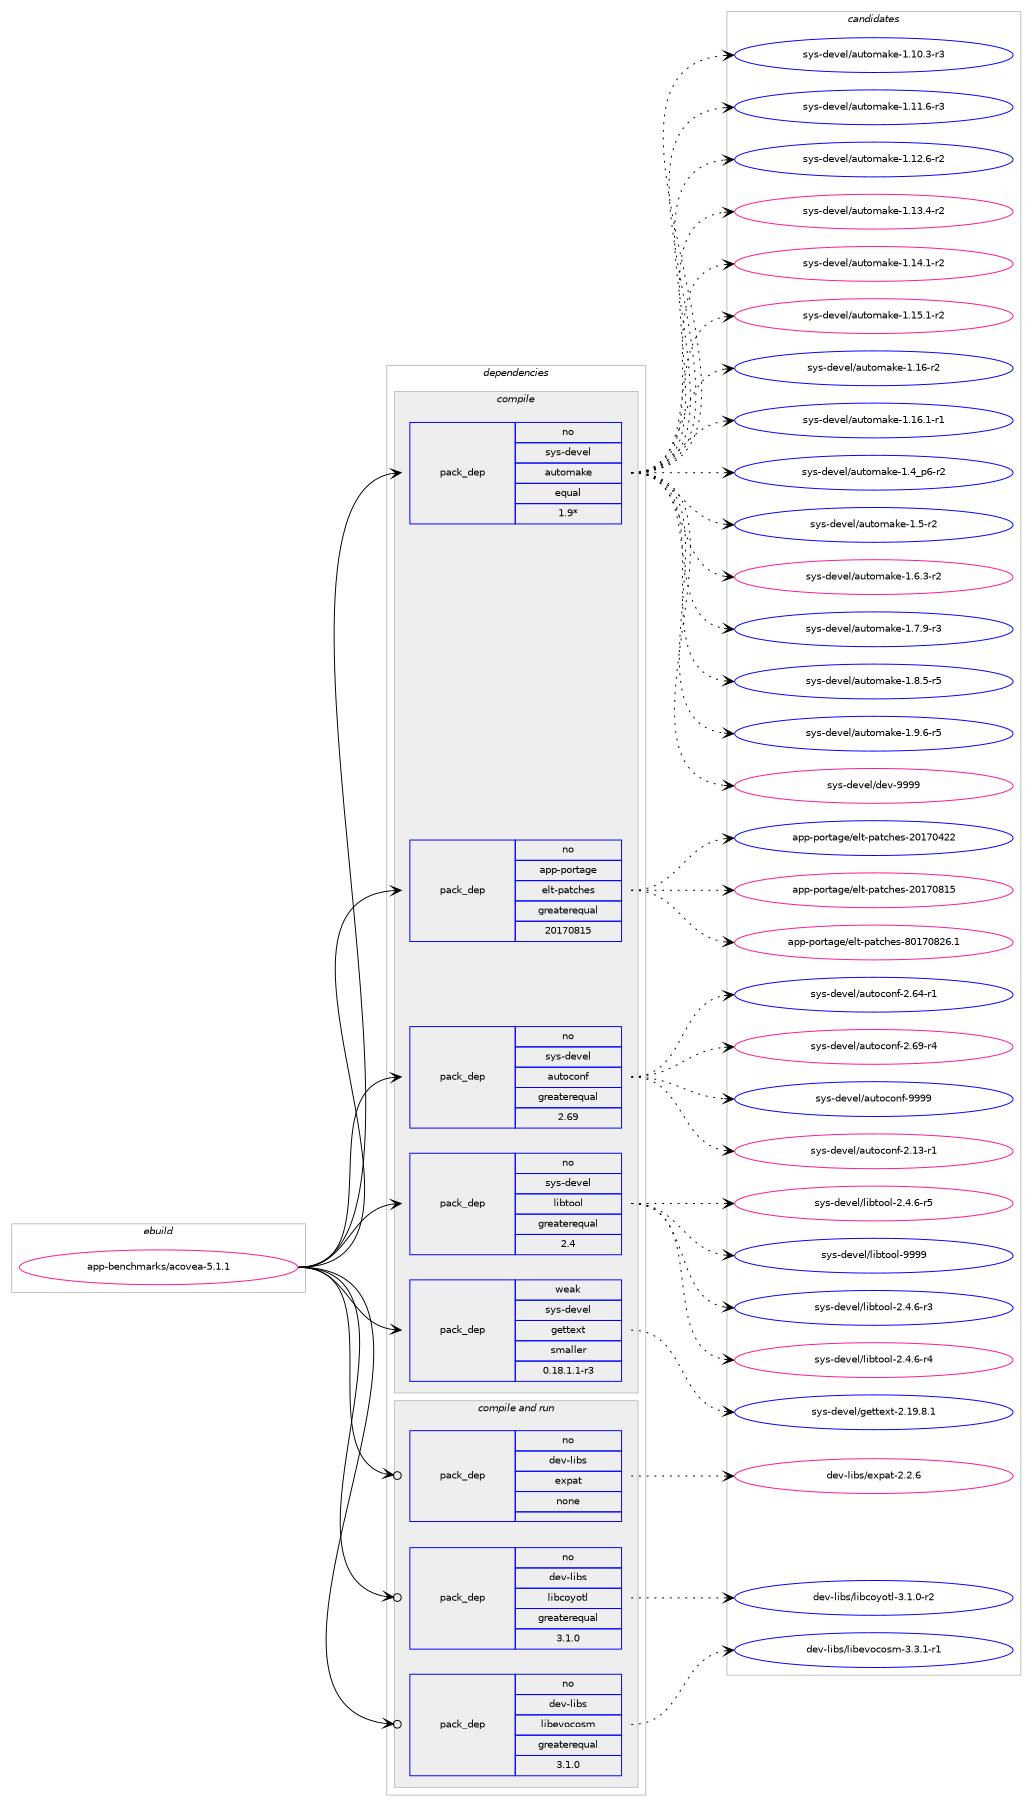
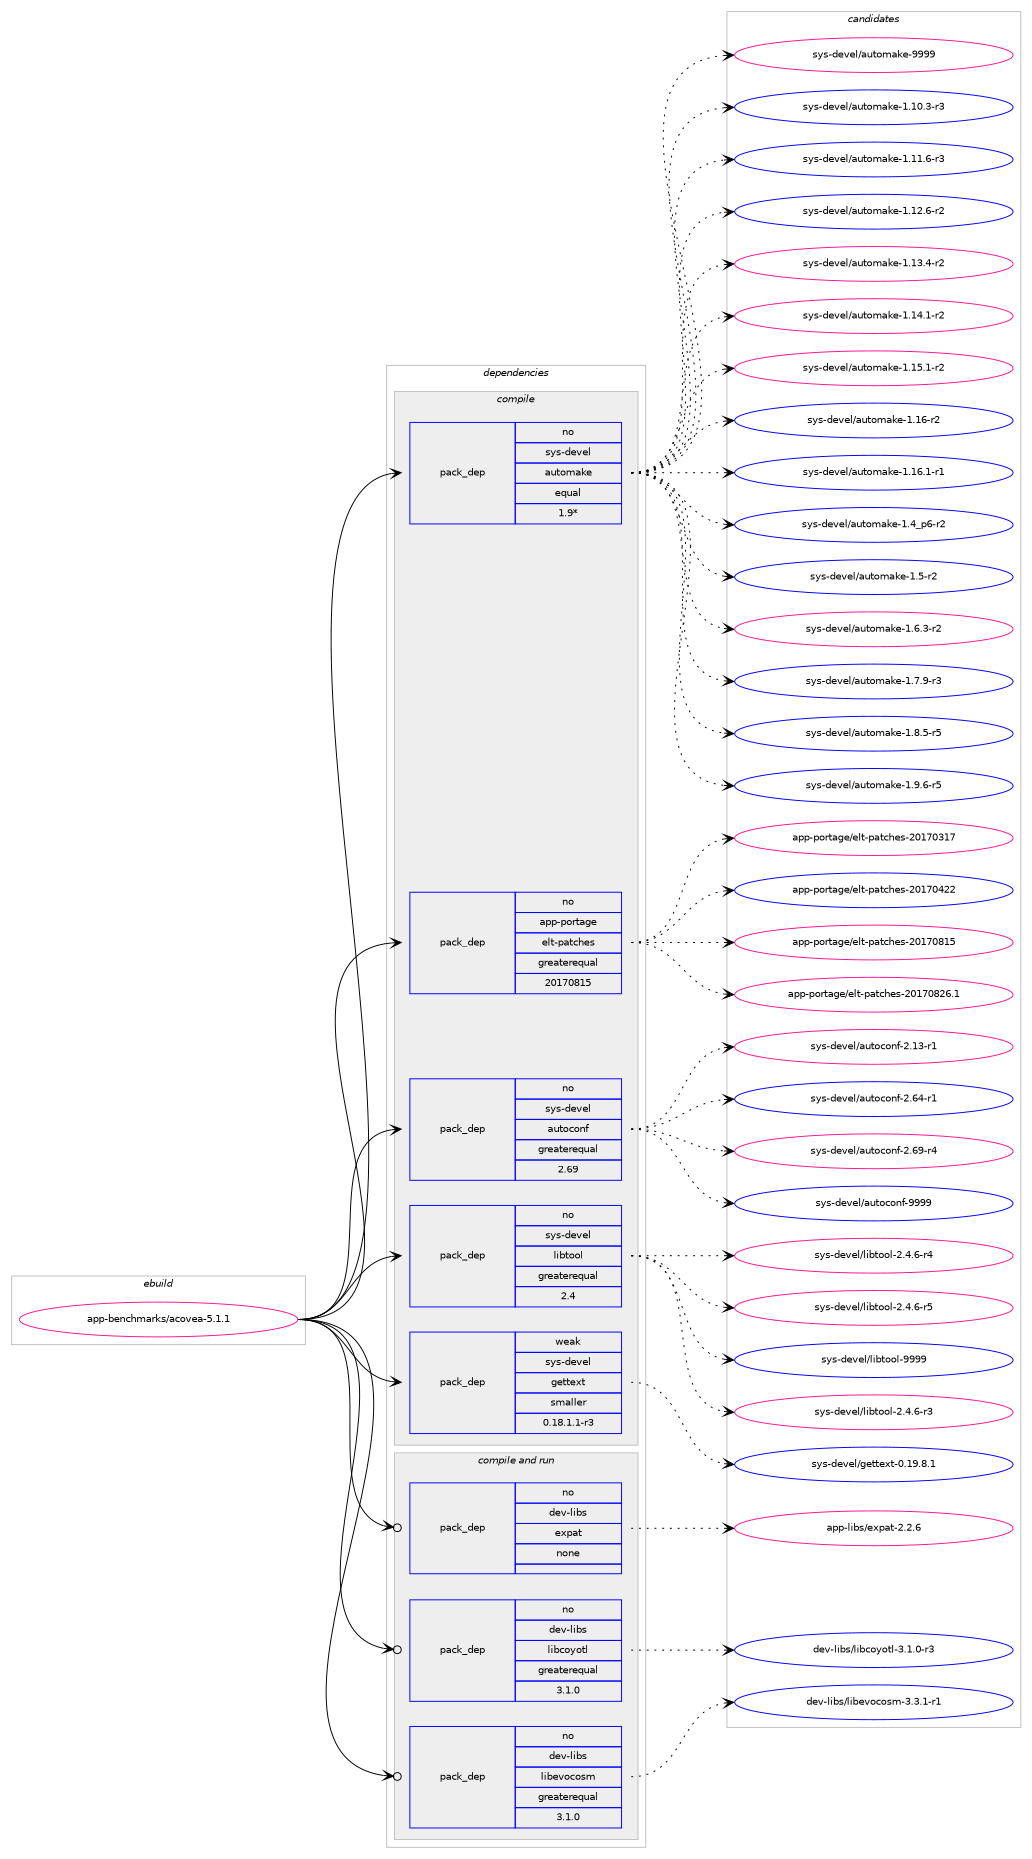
node "sys-devel/dev-9999": label "sys-devel/dev-9999" -> "sys-devel/automake-9999"
node "app-portage/elt-patches-20170317": added
node "app-portage/elt-patches-80170826.1": label "app-portage/elt-patches-80170826.1" -> "app-portage/elt-patches-20170826.1"
node "sys-devel/libtool-2.4.6-r3": color blue -> deeppink
node "sys-devel/gettext-2.19.8.1": label "sys-devel/gettext-2.19.8.1" -> "sys-devel/gettext-0.19.8.1"
node "dev-libs/expat-2.2.6": label "dev-libs/expat-2.2.6" -> "app-libs/expat-2.2.6"
node "dev-libs/libcoyotl-3.1.0-r2": label "dev-libs/libcoyotl-3.1.0-r2" -> "dev-libs/libcoyotl-3.1.0-r3"
